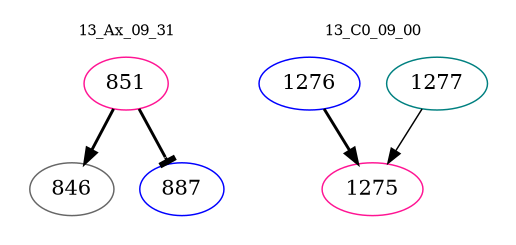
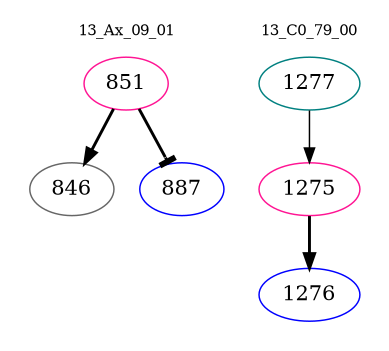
cluster "13_Ax_09_31": label "13_Ax_09_31" -> "13_Ax_09_01"
cluster "13_C0_09_00": label "13_C0_09_00" -> "13_C0_79_00"
edge "1276" -> "1275": reversed
